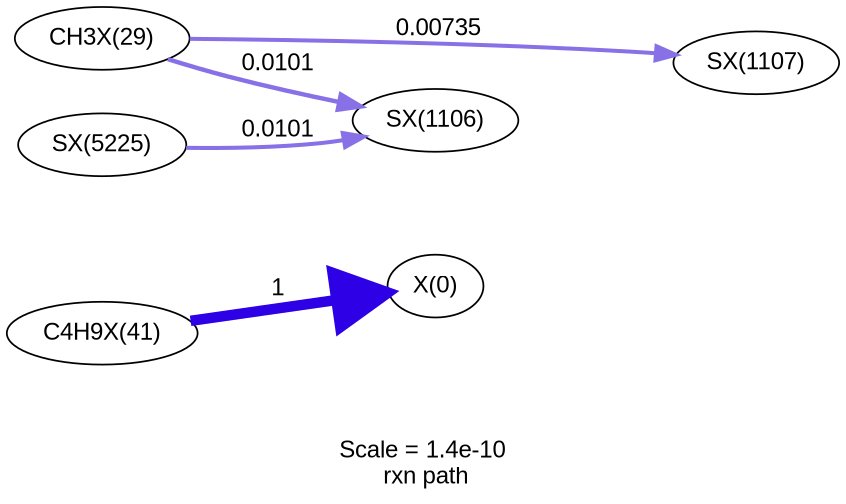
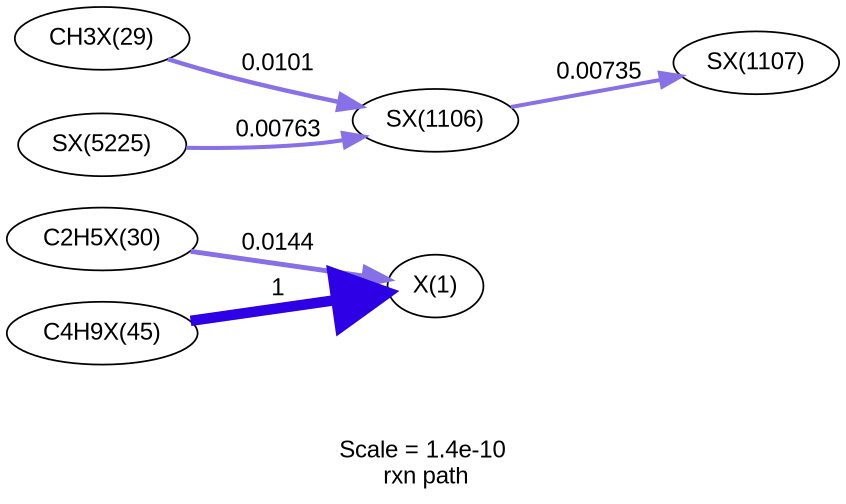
edge "CH3X(29)" -> "SX(1107)": now "SX(1106)" -> "SX(1107)"
edge "SX(5225)" -> "SX(1106)": label " 0.0101" -> " 0.00763"
node "C2H5X(30)": added
node "X(0)": label "X(0)" -> "X(1)"
node "C4H9X(41)": label "C4H9X(41)" -> "C4H9X(45)"
